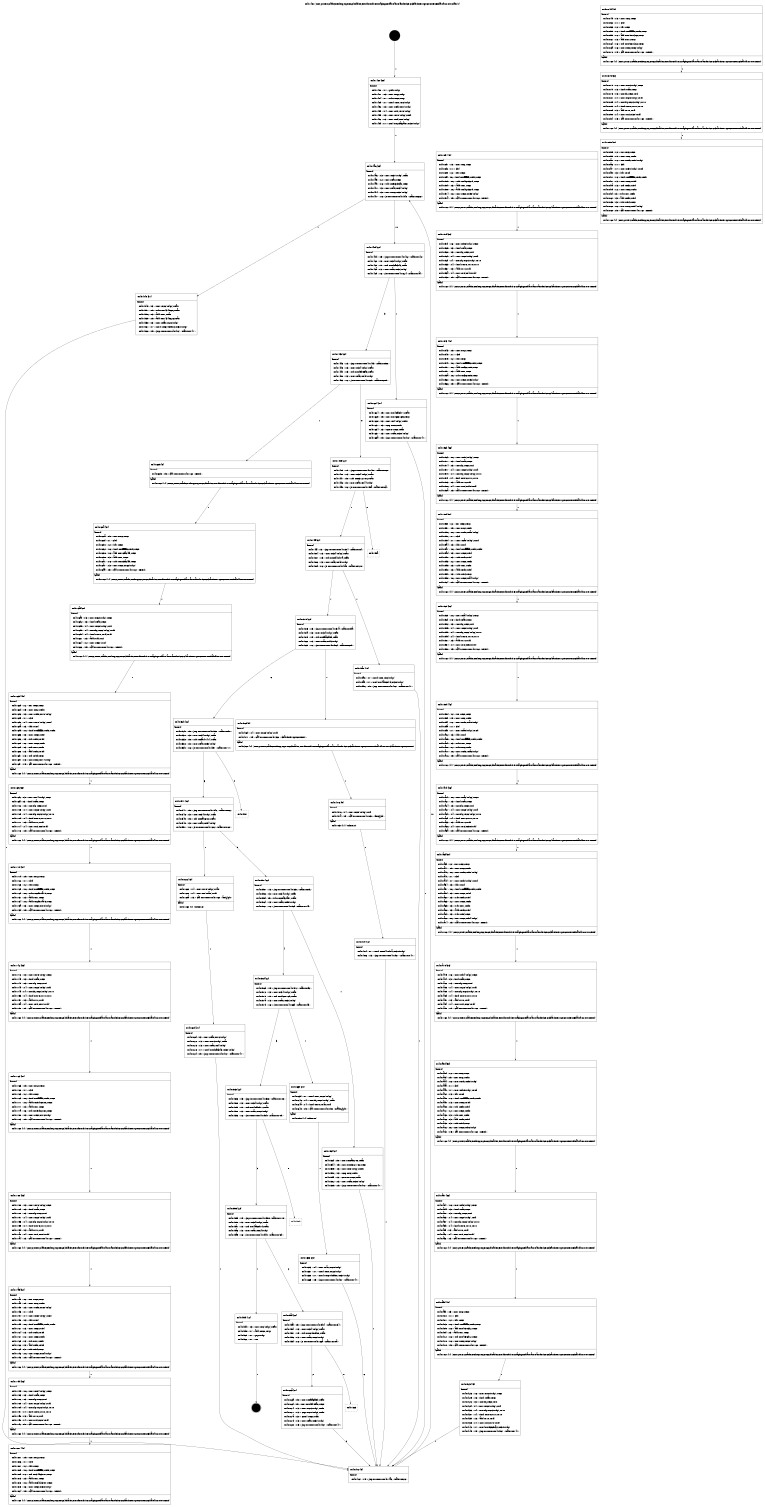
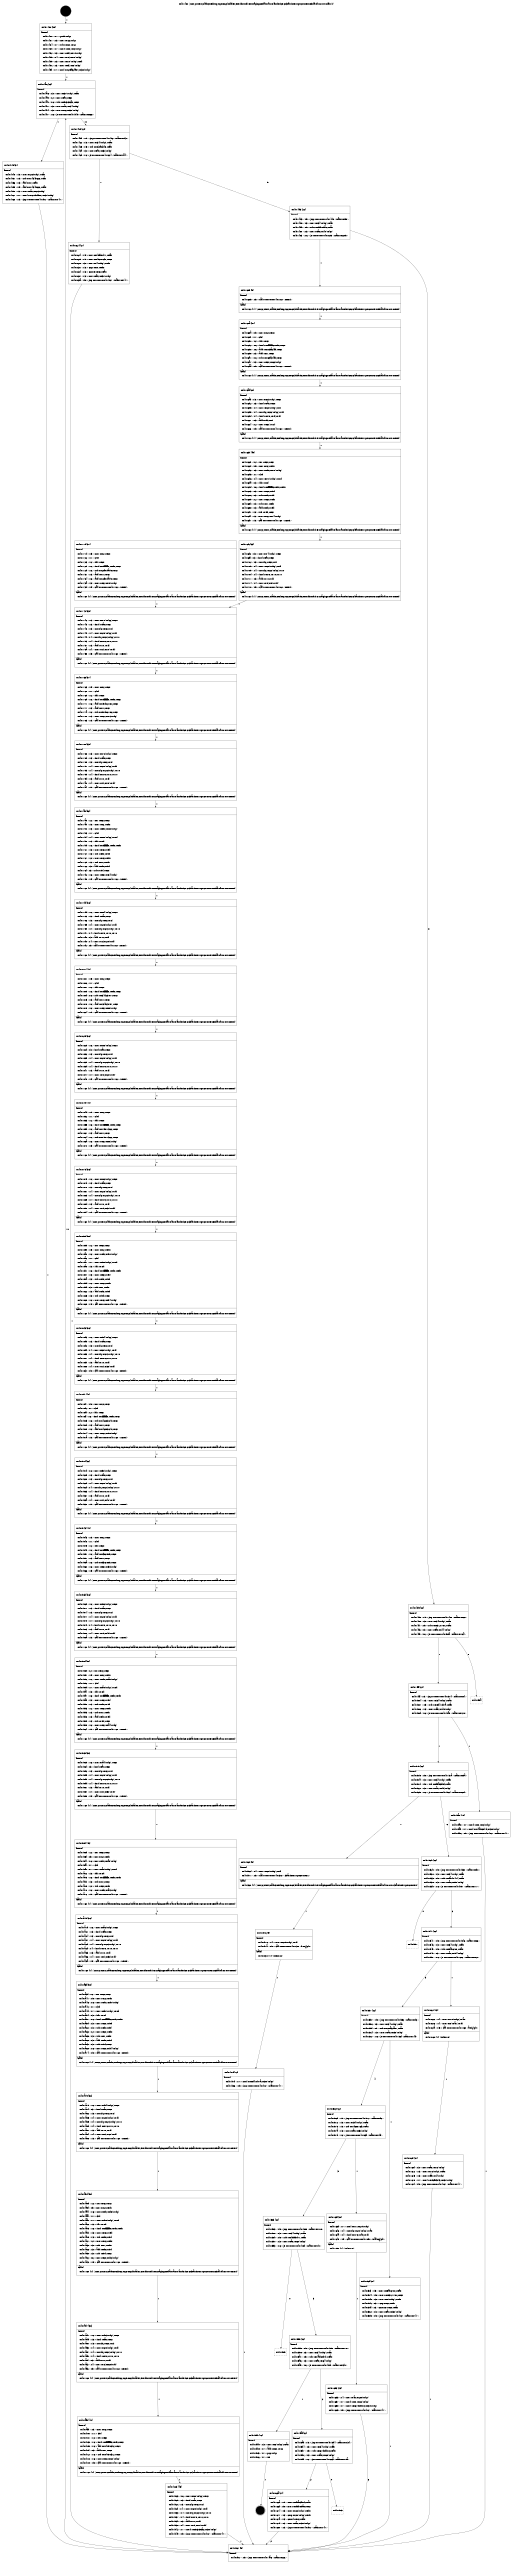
edge "0x4016fc [33]" -> "0x40171d [37]": now "0x4016fc [33]" -> "0x401742 [33]"
node "0x401829 [36]": added
node "0x4018d3 [36]": added
